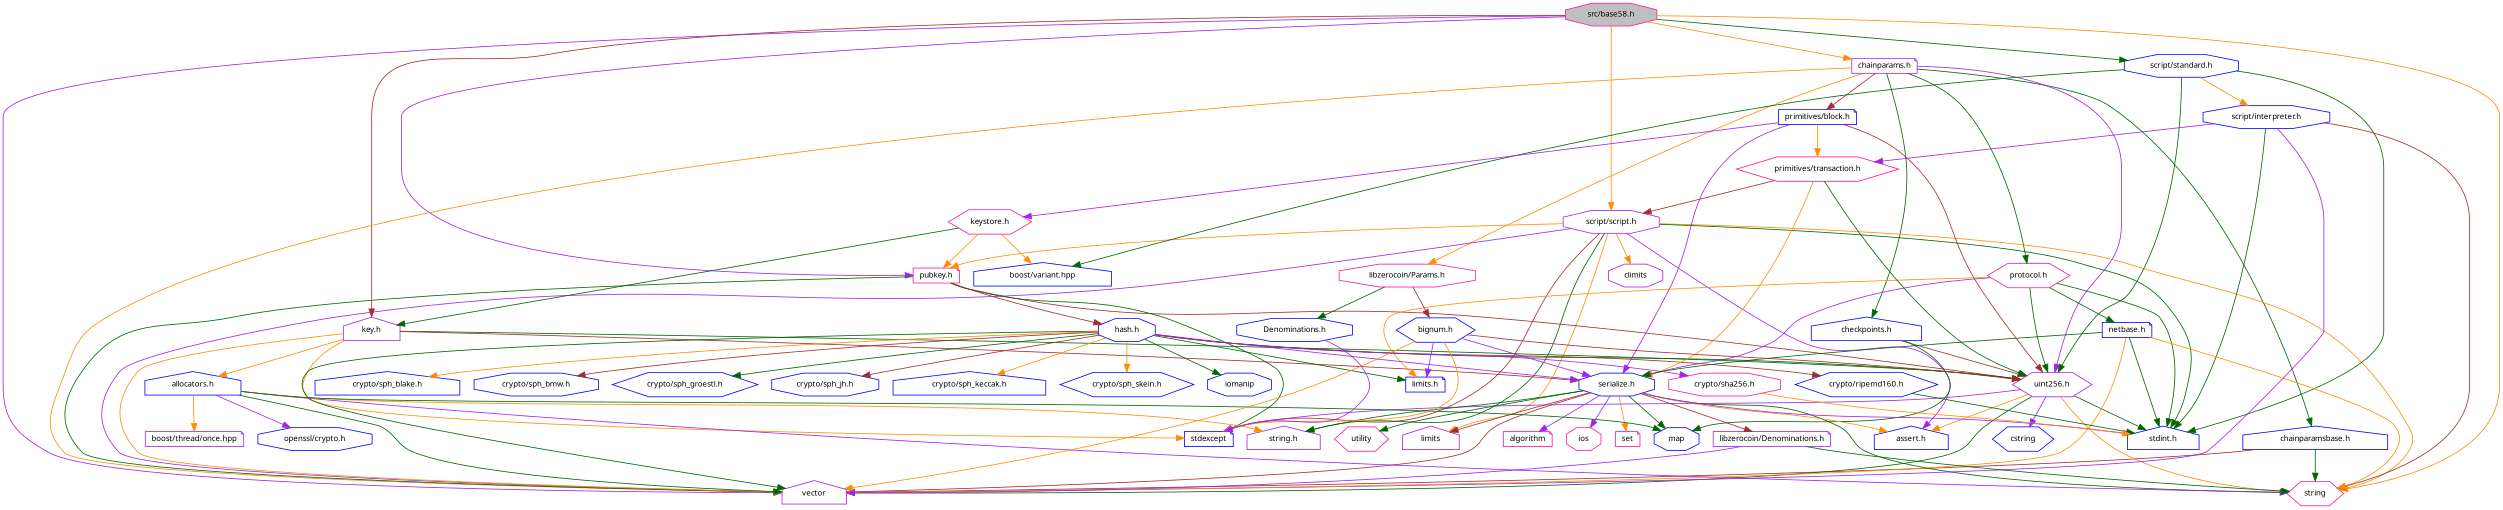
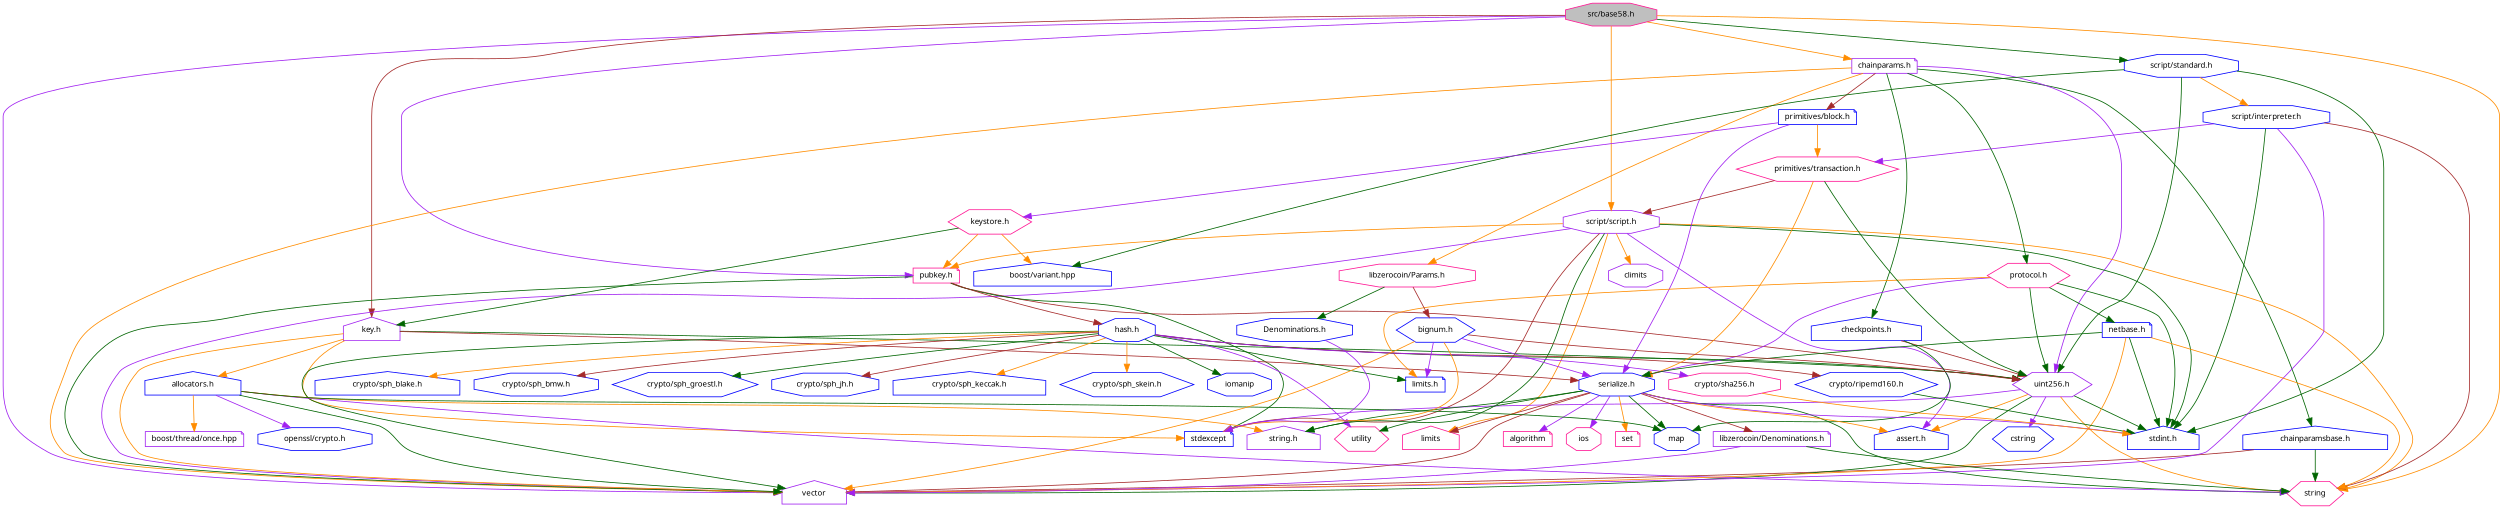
edge "primitives/block.h" -> "uint256.h": removed
edge "hash.h" -> "serialize.h": now "hash.h" -> "utility"
node "limits": color purple -> deeppink
